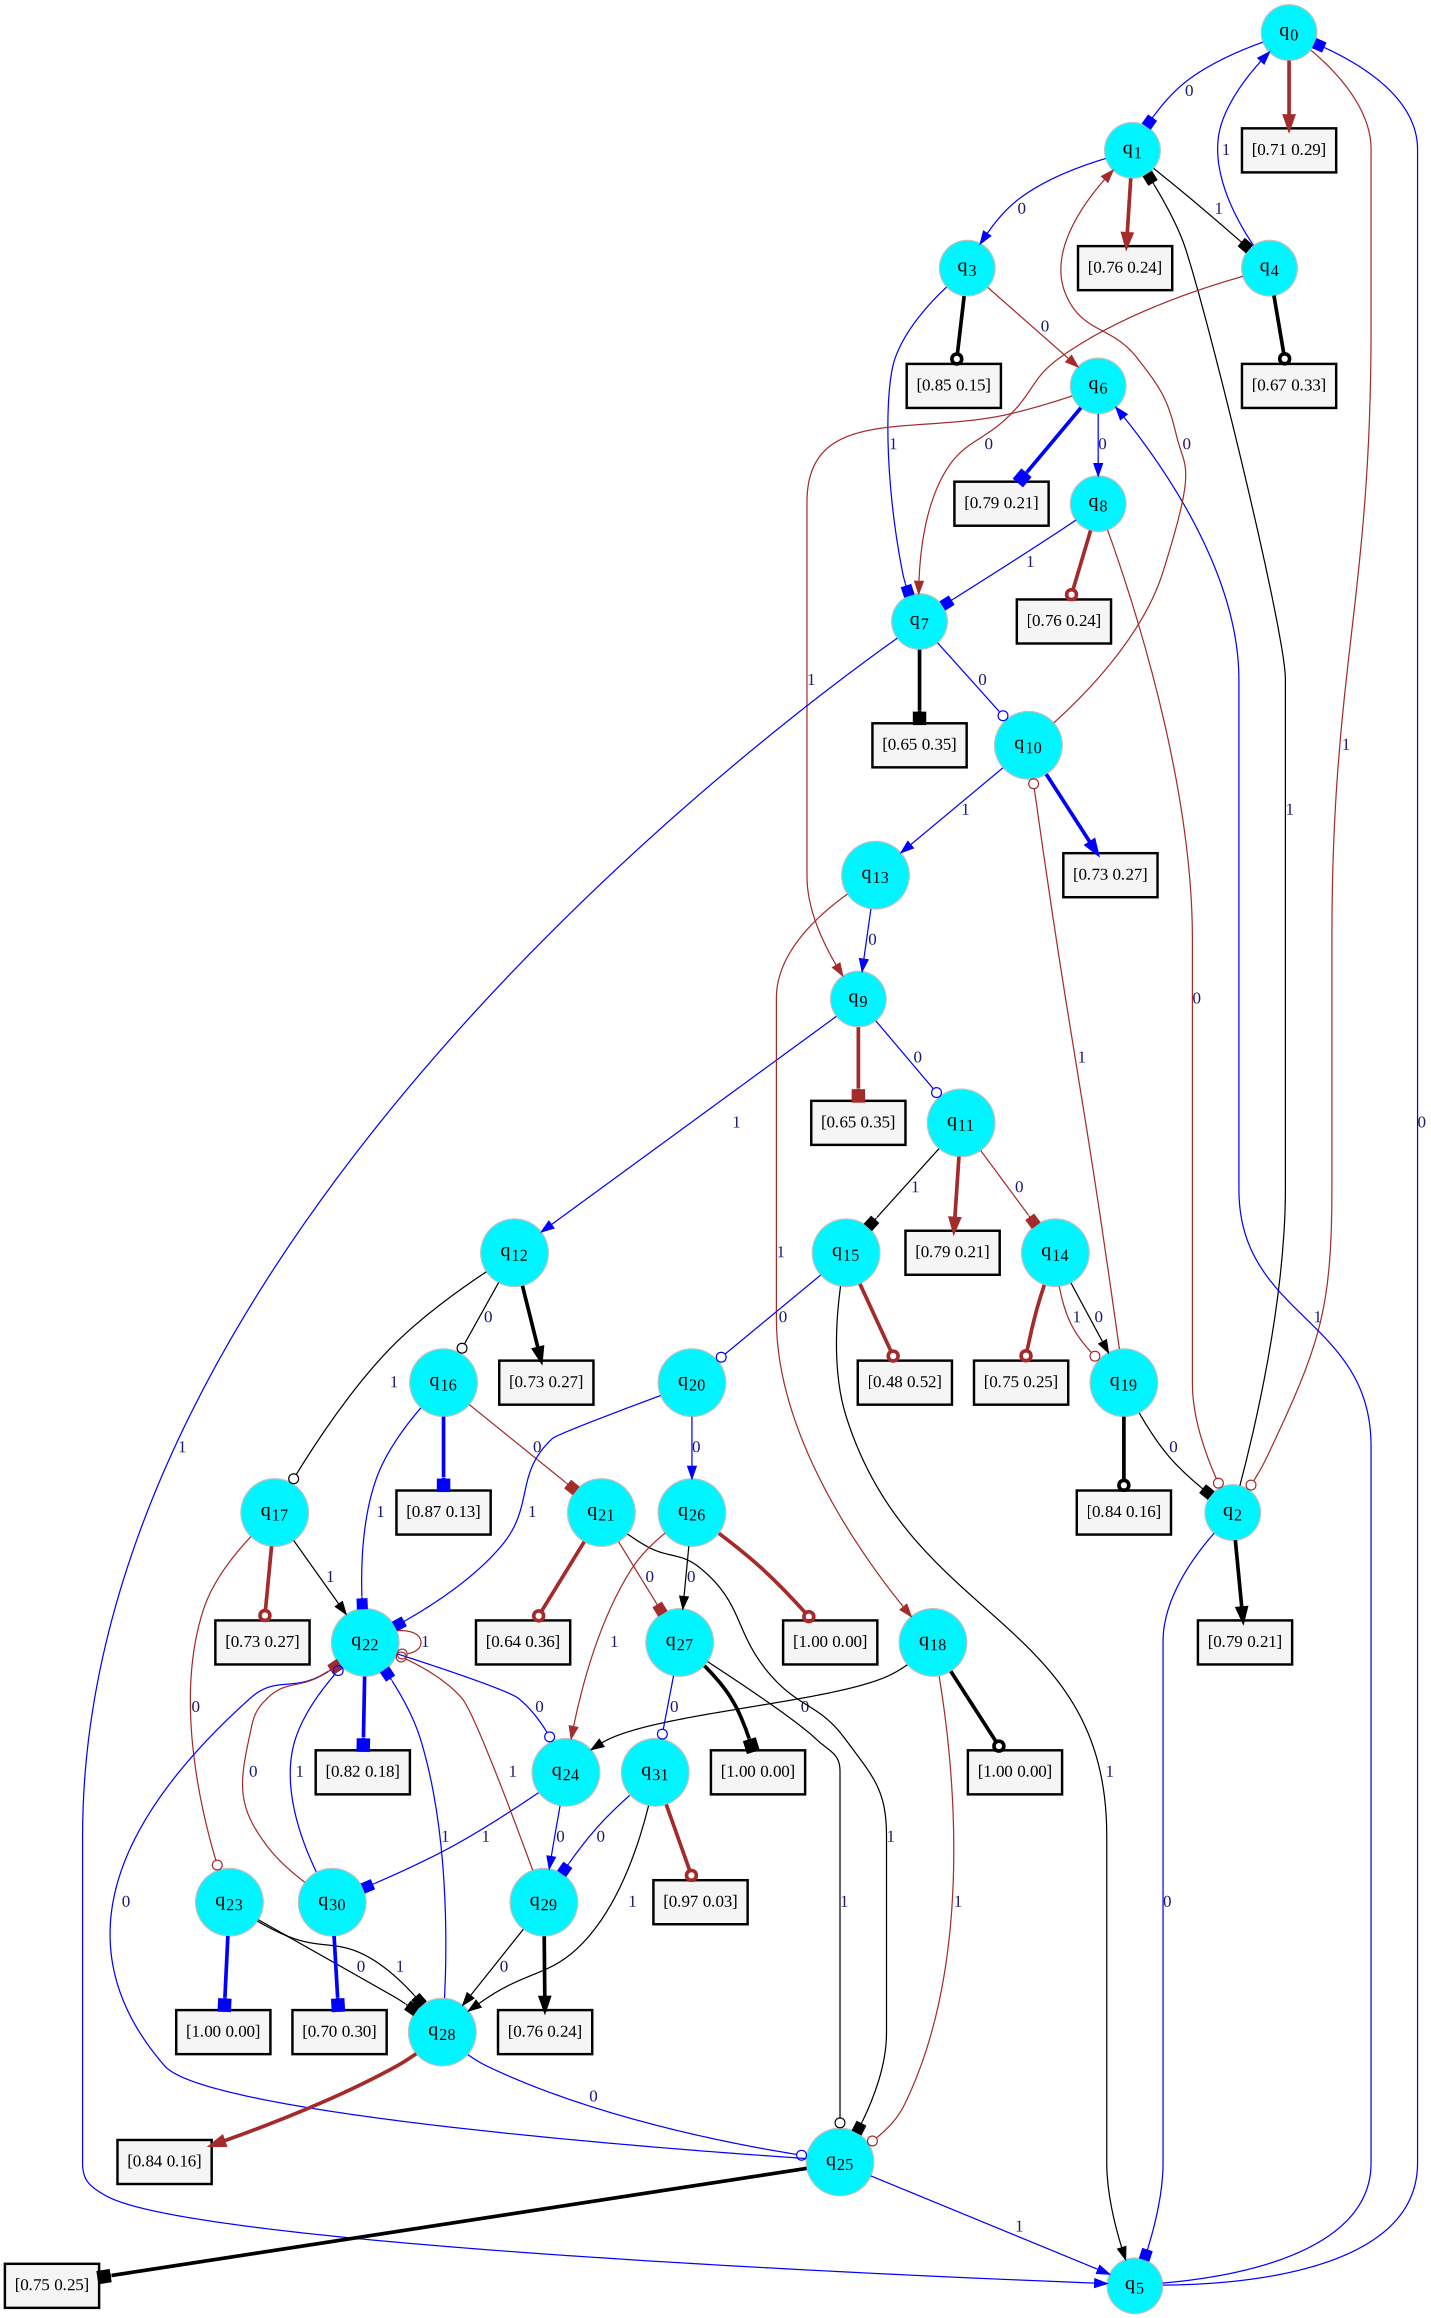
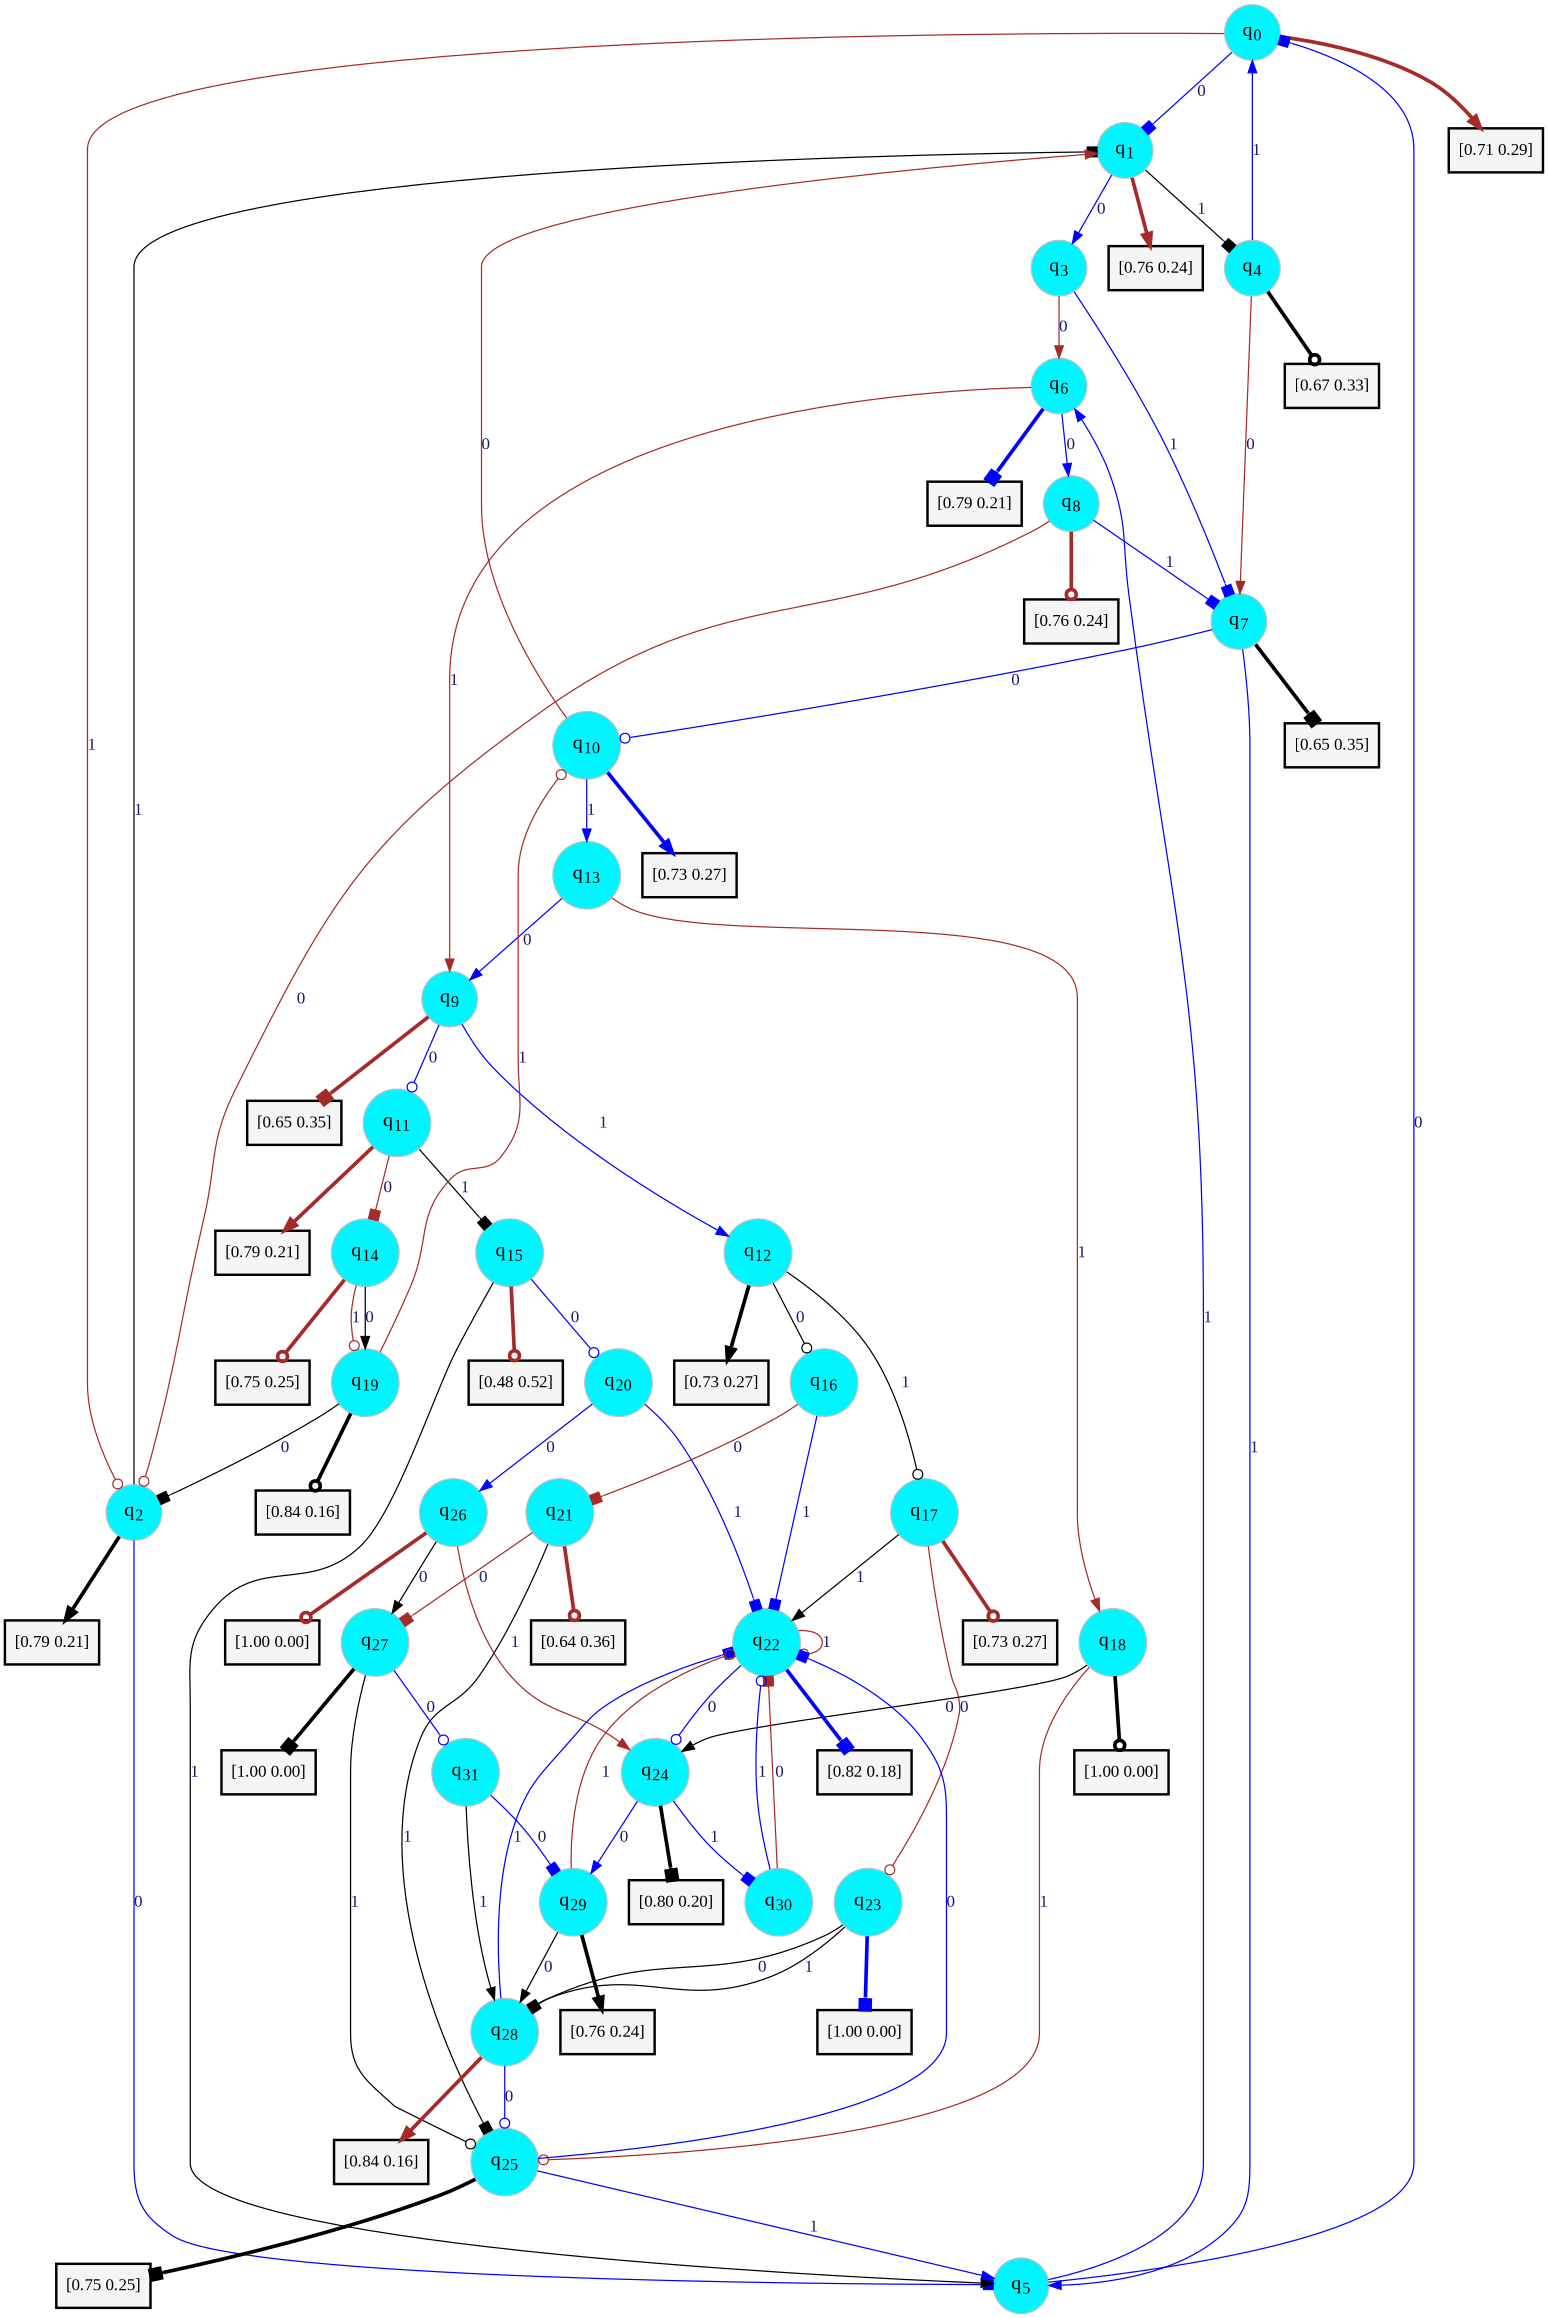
node "[0.85 0.15]": removed
node "[0.87 0.13]": removed
node "[0.80 0.20]": added
node "[0.97 0.03]": removed
node "[0.70 0.30]": removed
